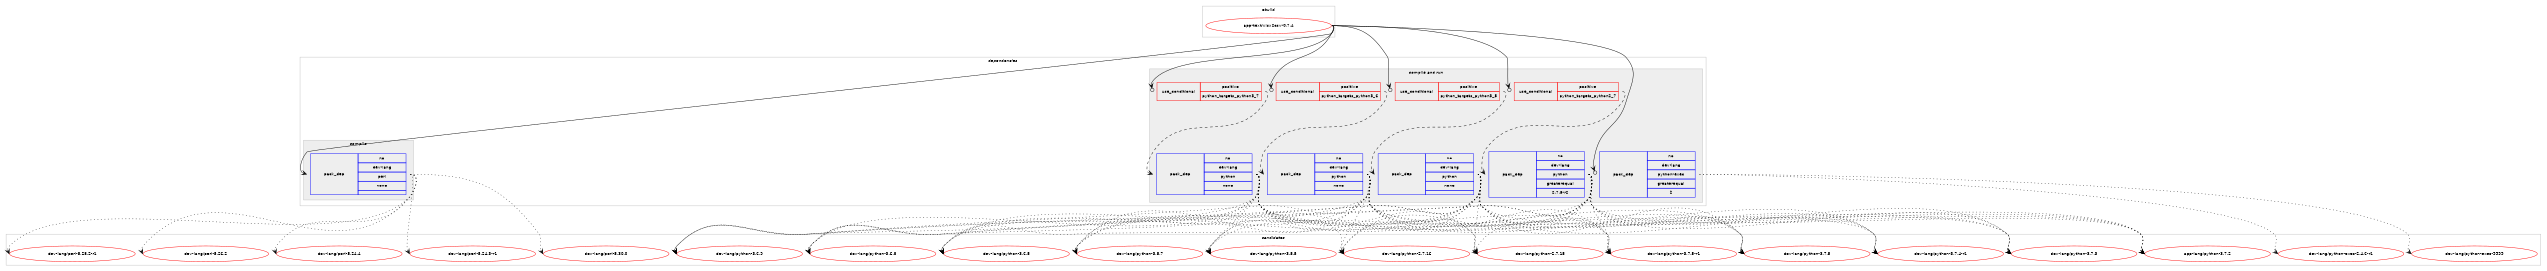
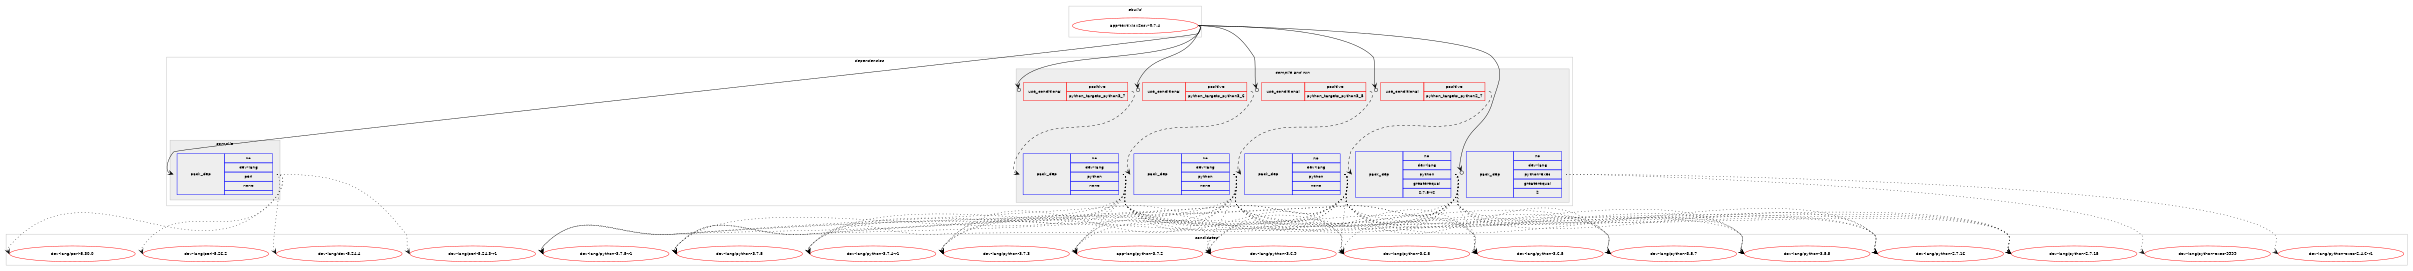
node "dev-lang/perl-5.28.2-r1": removed
node "dev-lang/perl-5.24.4": label "dev-lang/perl-5.24.4" -> "dev-lang/dev-5.24.4"
